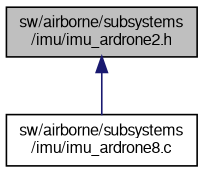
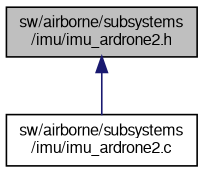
node "sw/airborne/subsystems /imu/imu_ardrone8.c": label "sw/airborne/subsystems /imu/imu_ardrone8.c" -> "sw/airborne/subsystems /imu/imu_ardrone2.c"
